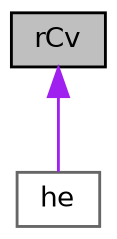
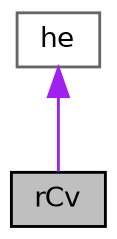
edge "he" -> "rCv": reversed
